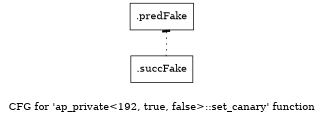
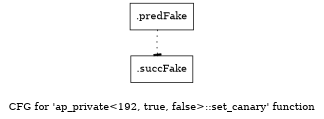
edge ".succFake" -> ".predFake": reversed
